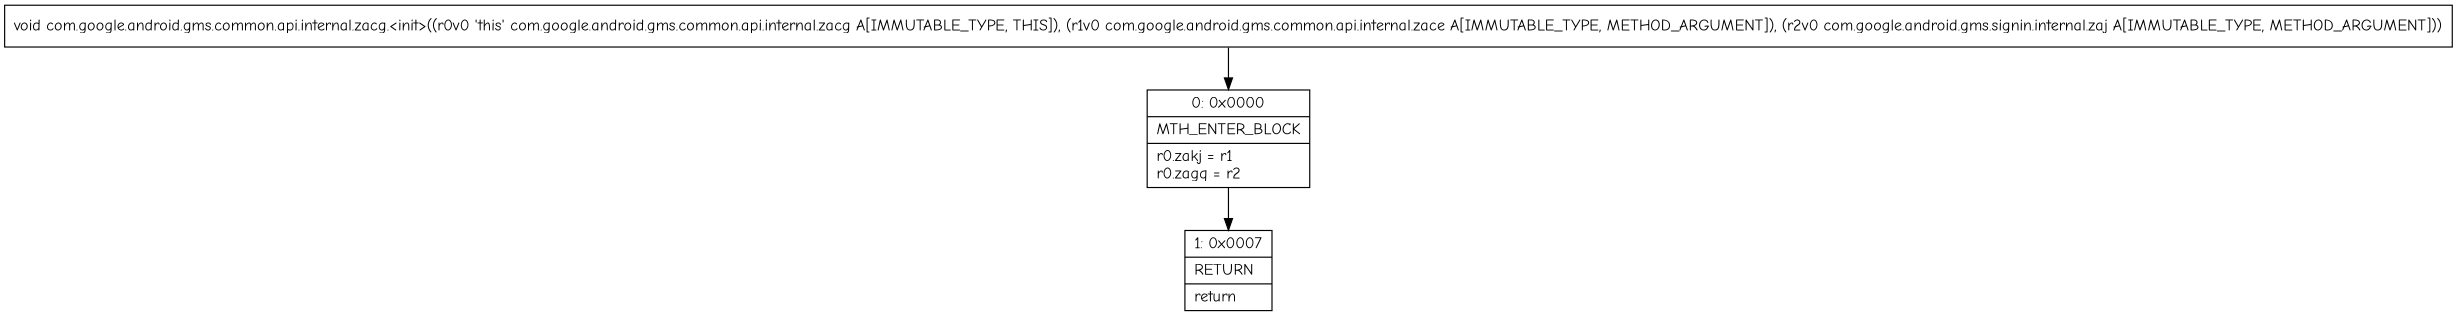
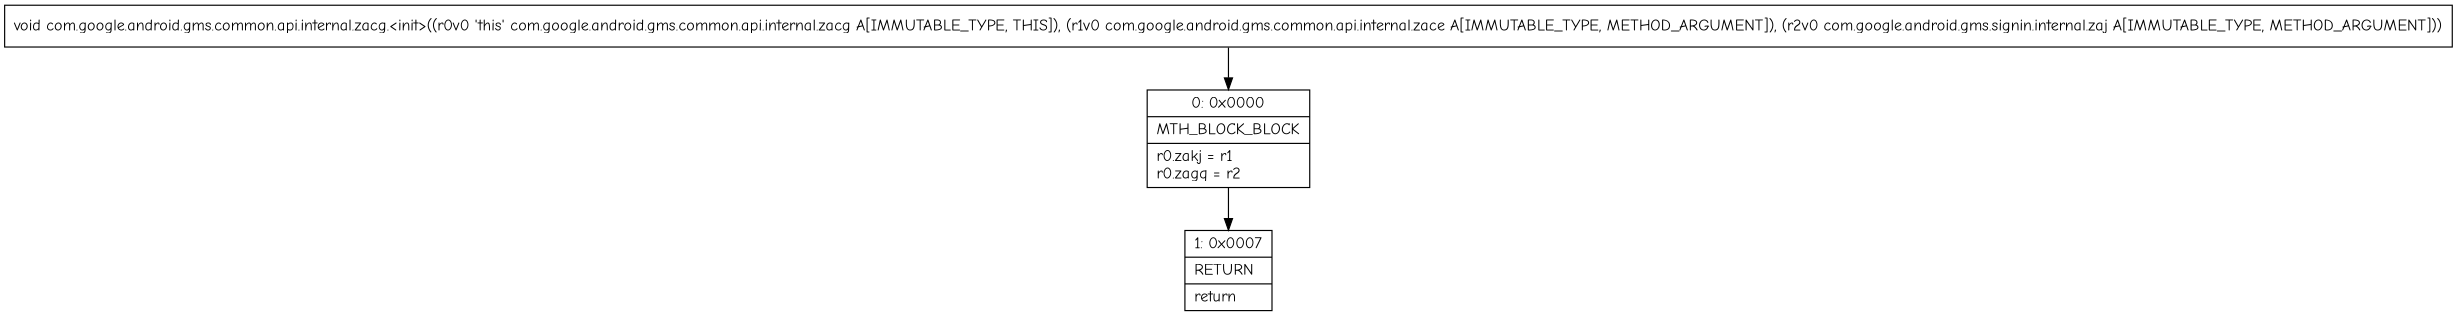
node "0: 0x0000": text "MTH_ENTER_BLOCK" -> "MTH_BLOCK_BLOCK"
